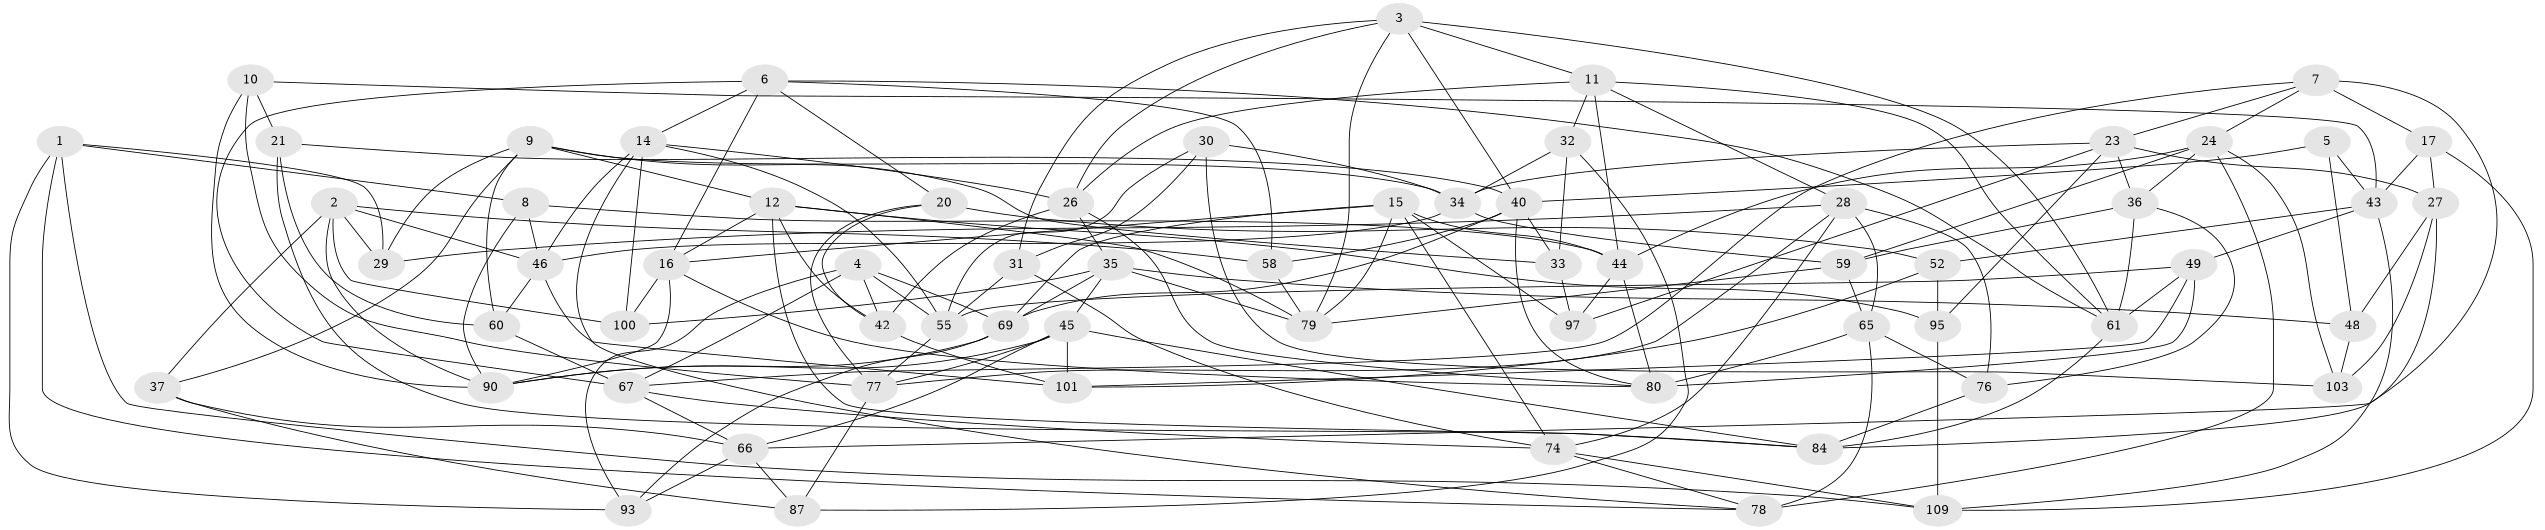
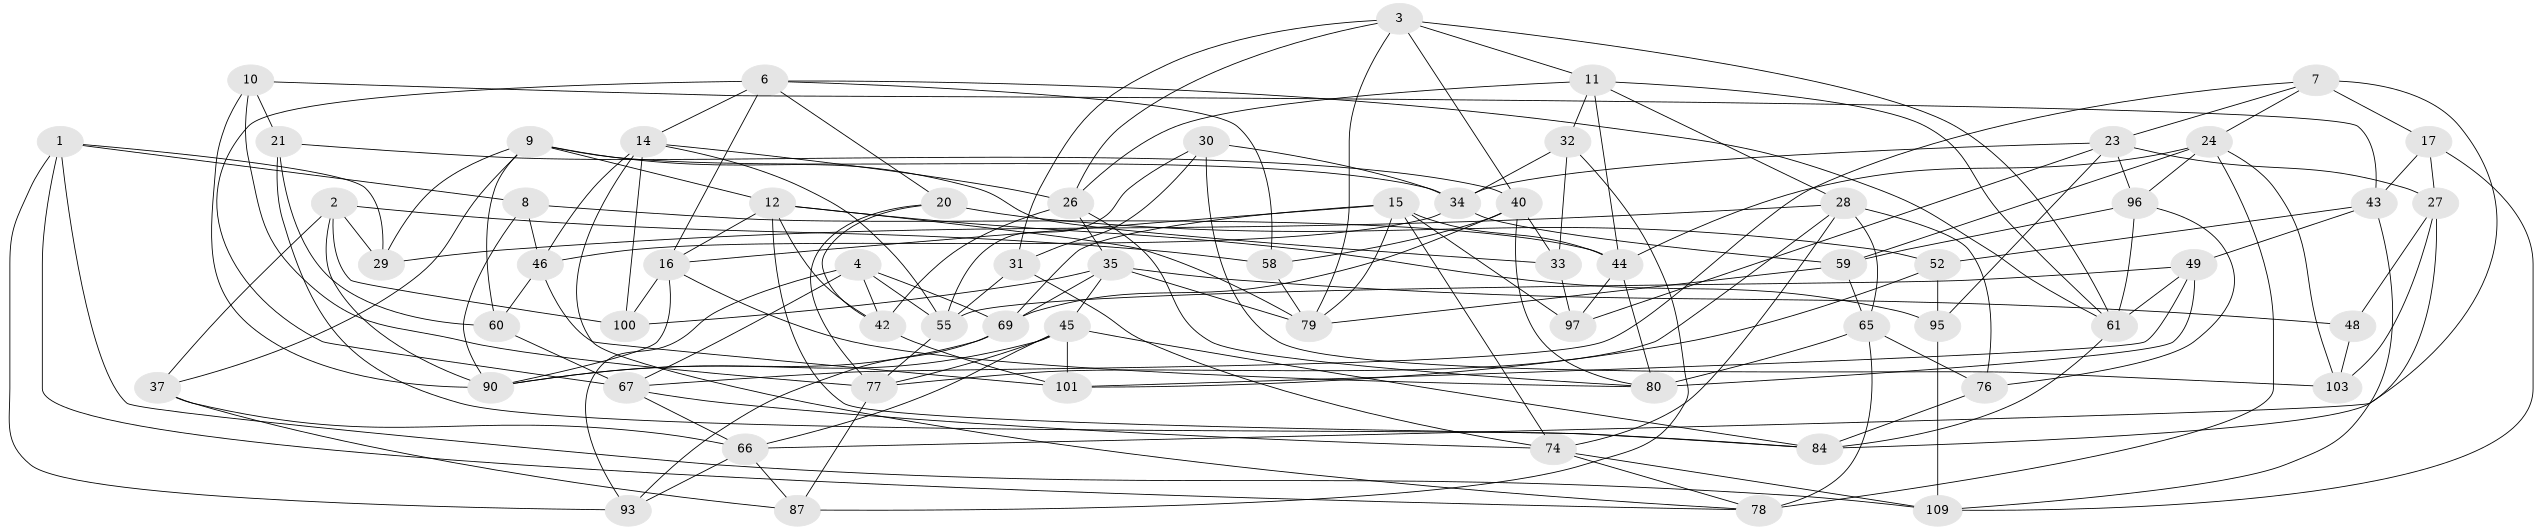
node "5": removed
node "36": label "36" -> "96"
edge "2" -- "46": removed
